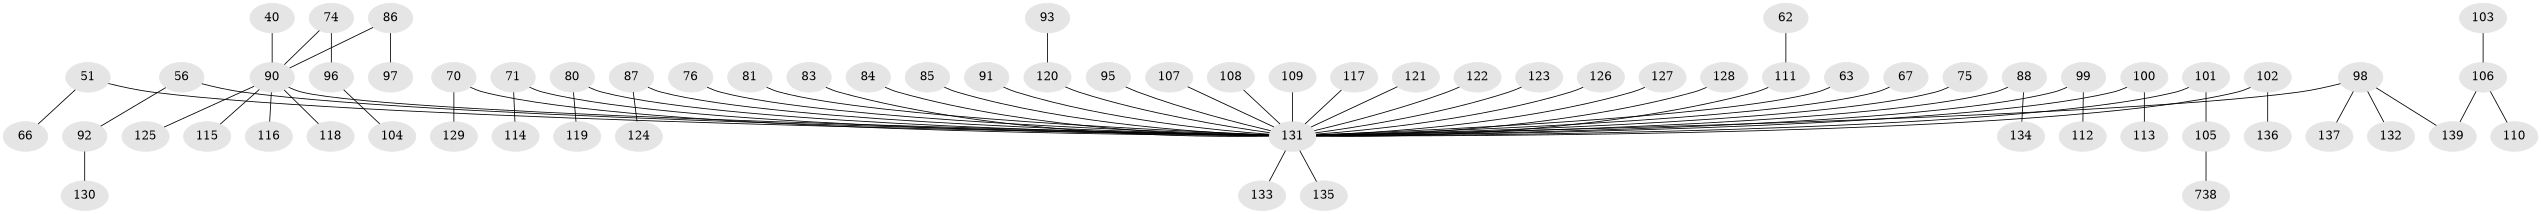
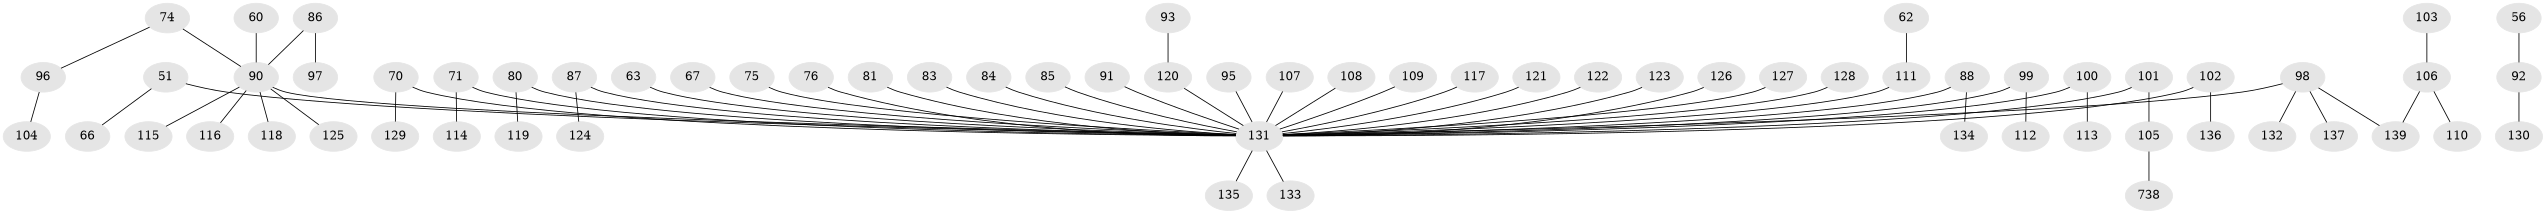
node "40": label "40" -> "60"
edge "56" -- "131": removed
